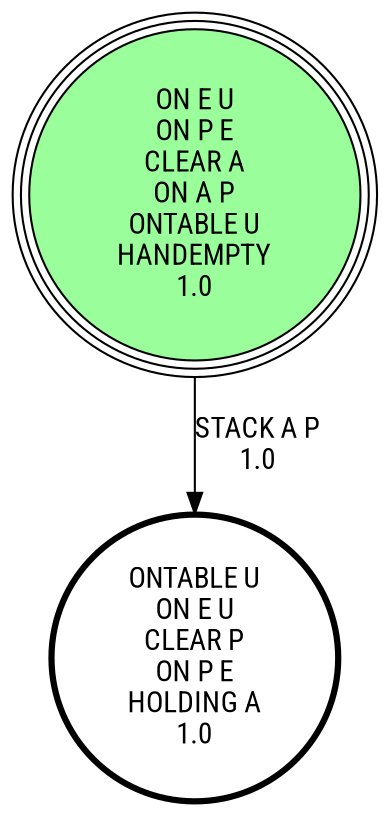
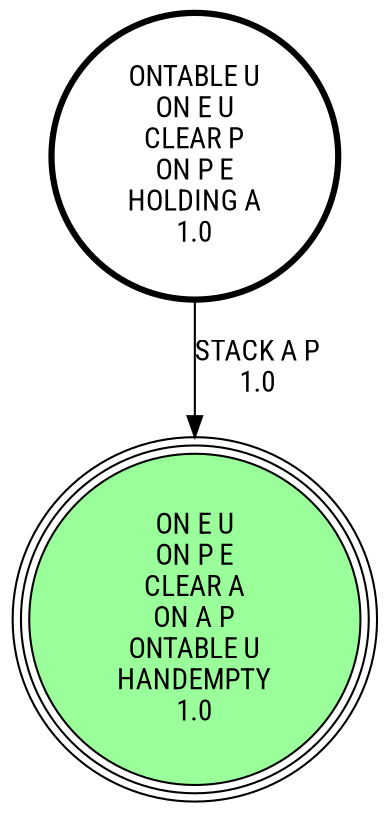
edge "ON E U ON P E CLEAR A ON A P ONTABLE U HANDEMPTY 1.0" -> "ONTABLE U ON E U CLEAR P ON P E HOLDING A 1.0": reversed
